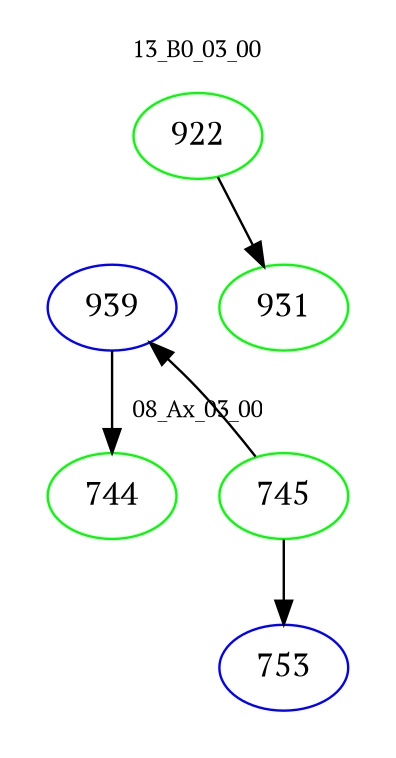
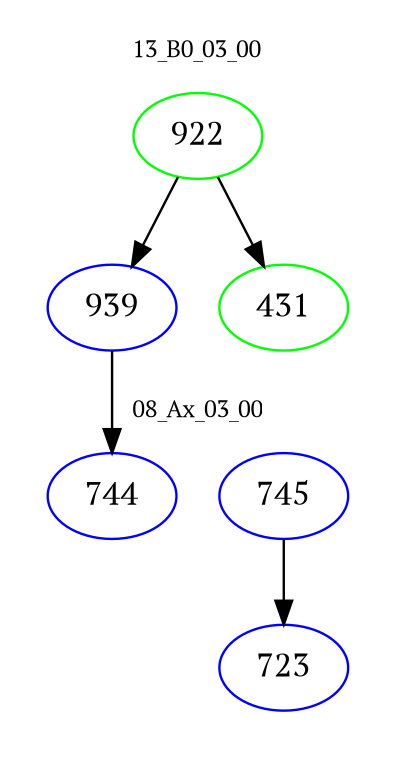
node "931": label "931" -> "431"
edge "745" -> "939": now "922" -> "939"
node "744": color green -> blue
node "745": color green -> blue
node "753": label "753" -> "723"
